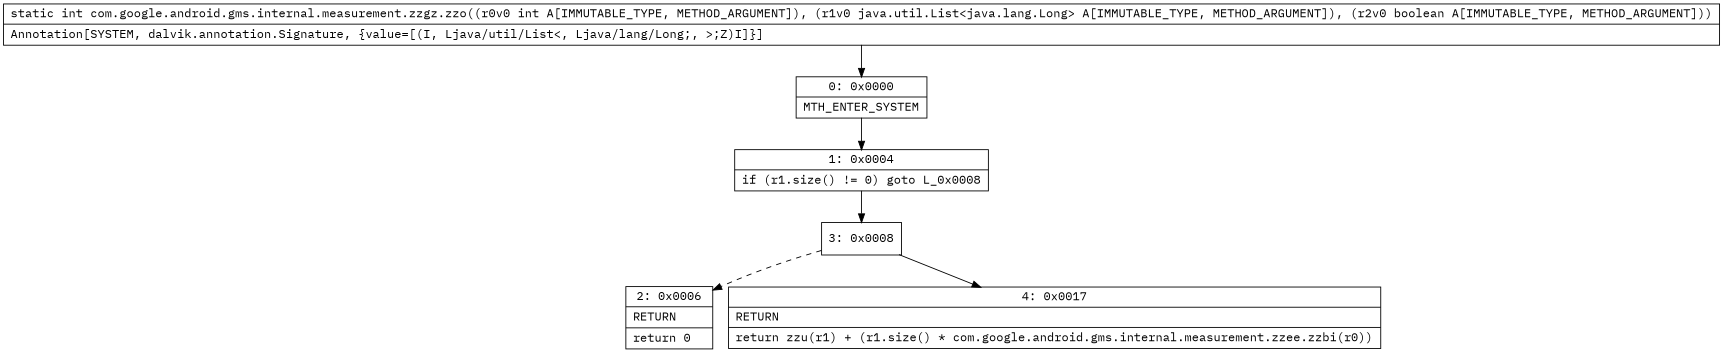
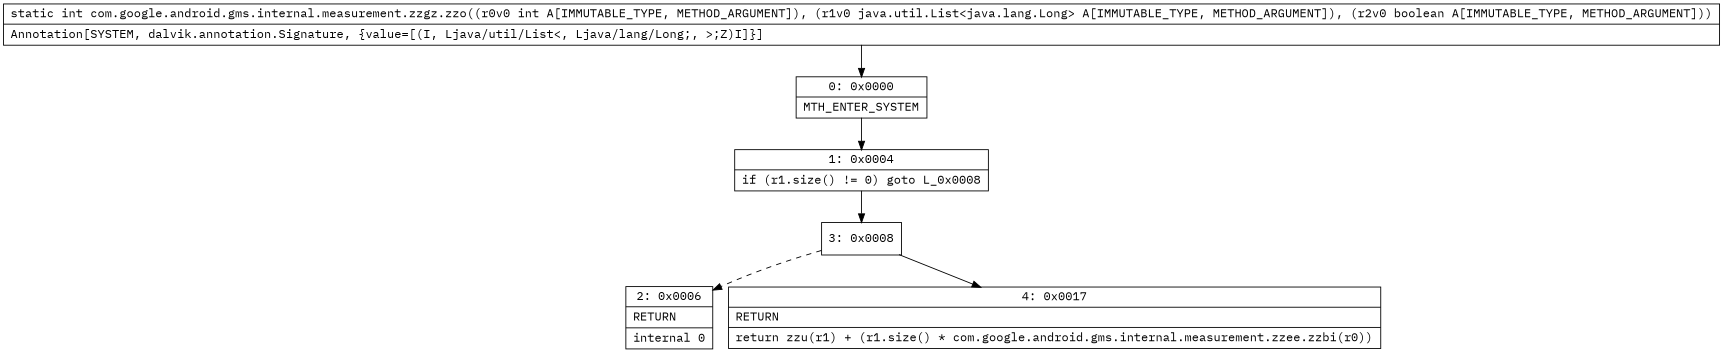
node "2: 0x0006": text "return 0" -> "internal 0"
